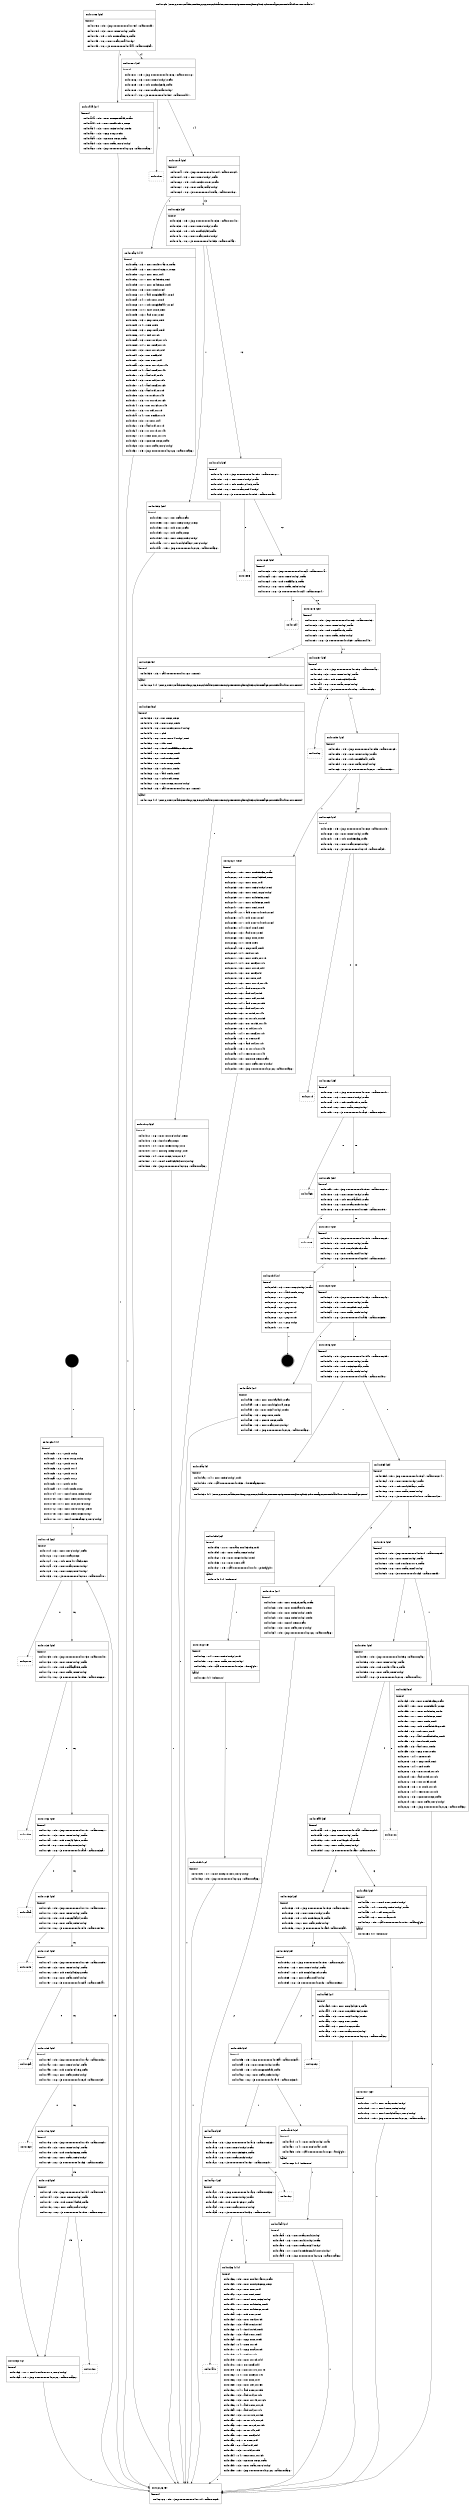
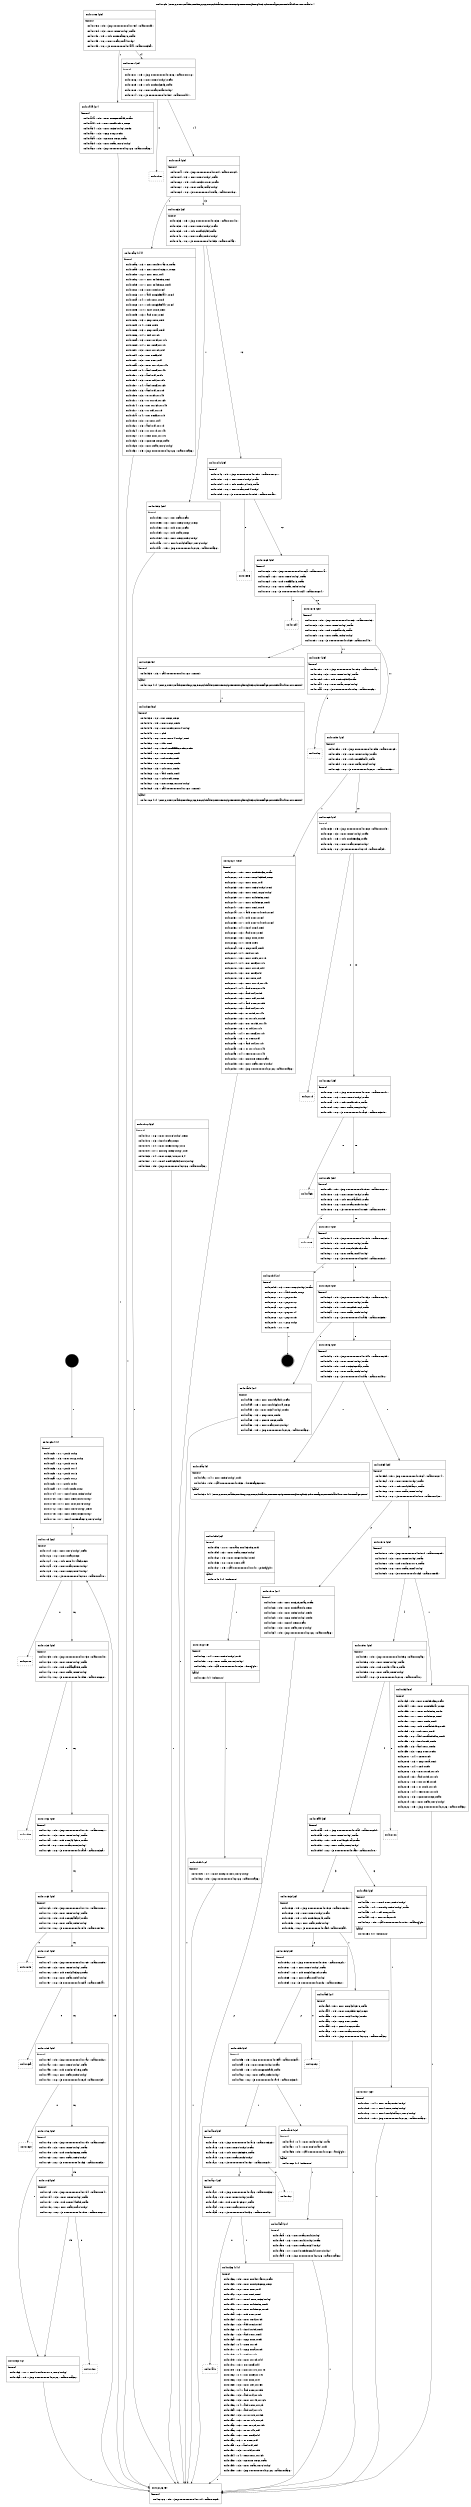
edge "0x401897 [25]" -> "0x4018b0 [25]": now "0x40187e [25]" -> "0x4018b0 [25]"
edge "0x401b3e [52]" -> "0x401b72 [33]": removed, label "1"
node "0x401aba": removed
